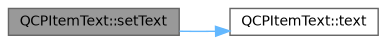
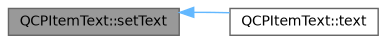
edge "QCPItemText::setText" -> "QCPItemText::text": reversed
